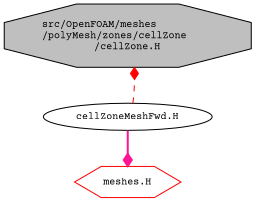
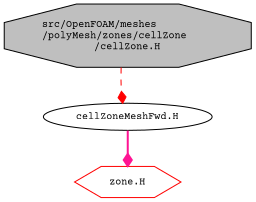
edge "cellZoneMeshFwd.H" -> "src/OpenFOAM/meshes /polyMesh/zones/cellZone /cellZone.H": reversed
node "meshes.H": label "meshes.H" -> "zone.H"
